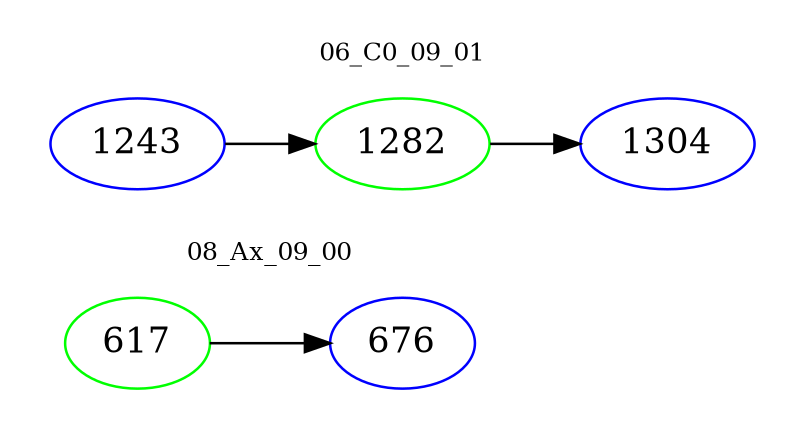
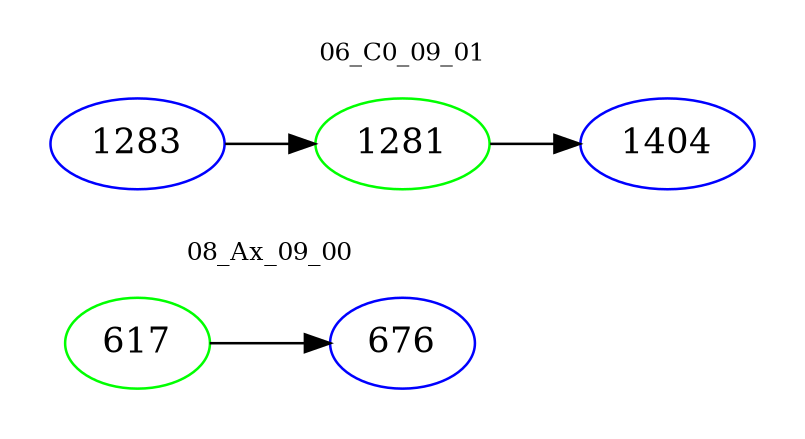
node "1243": label "1243" -> "1283"
node "1282": label "1282" -> "1281"
node "1304": label "1304" -> "1404"
